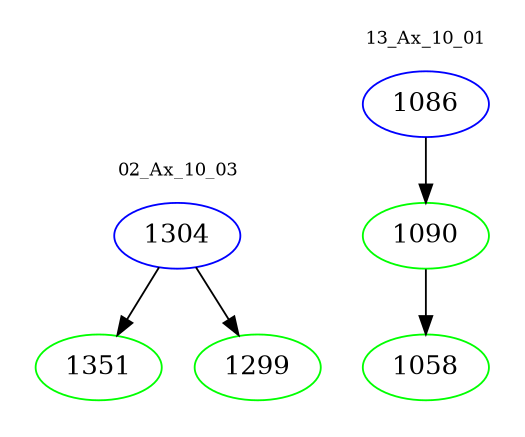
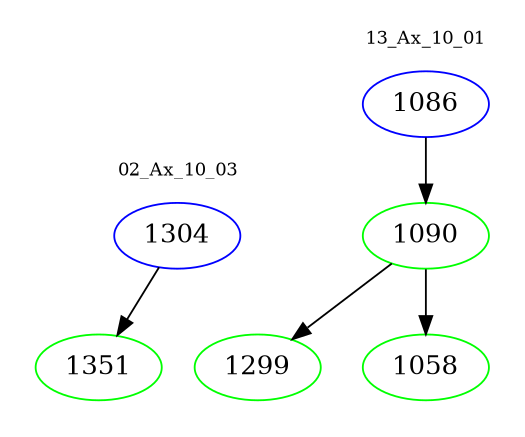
edge "1304" -> "1299": now "1090" -> "1299"
